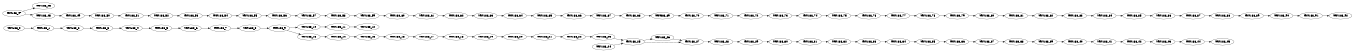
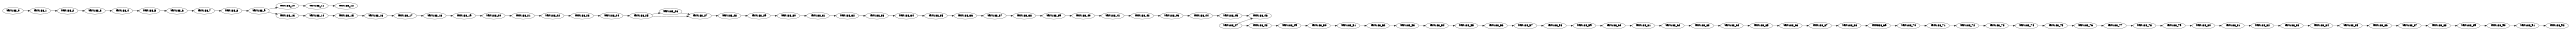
edge "test188_45" -> "test188_46": added
edge "test188_23" -> "test188_25": now "test188_23" -> "test188_24"
